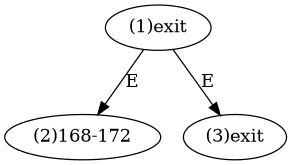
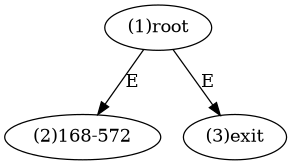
node "(1)exit": label "(1)exit" -> "(1)root"
node "(2)168-172": label "(2)168-172" -> "(2)168-572"
